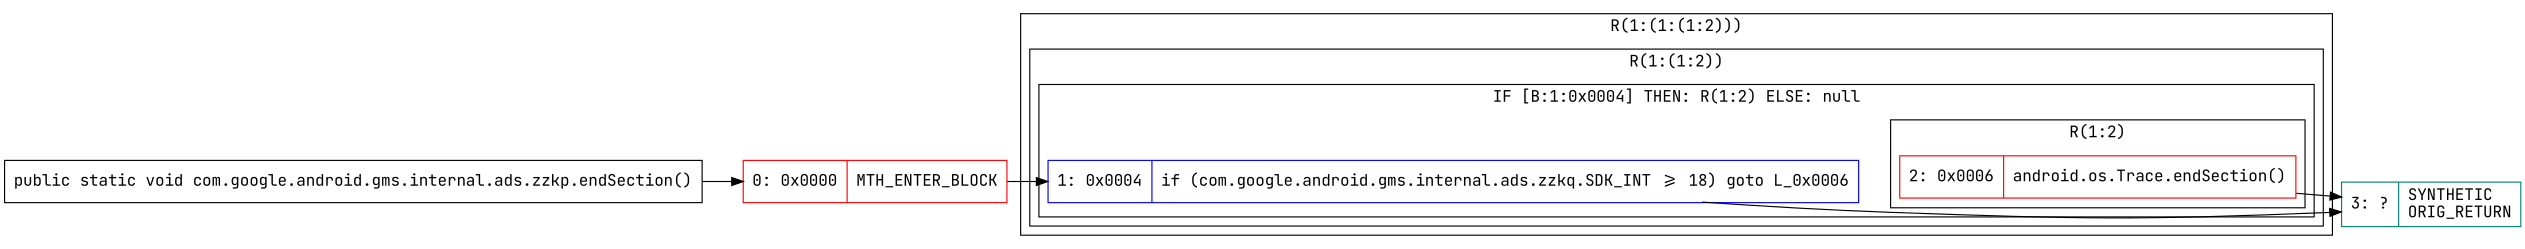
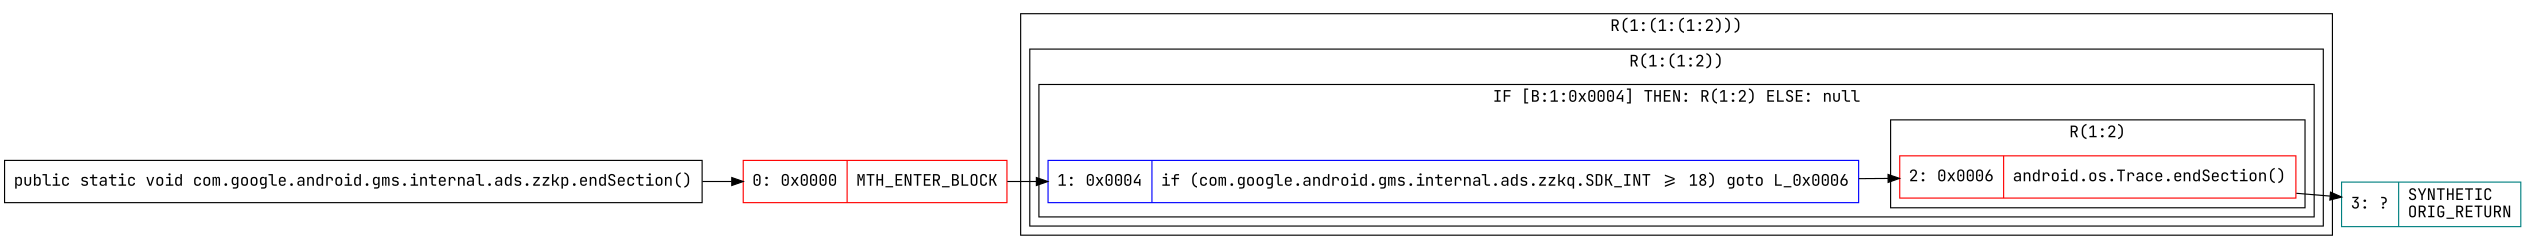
edge "1: 0x0004" -> "3: ?": now "1: 0x0004" -> "2: 0x0006"
